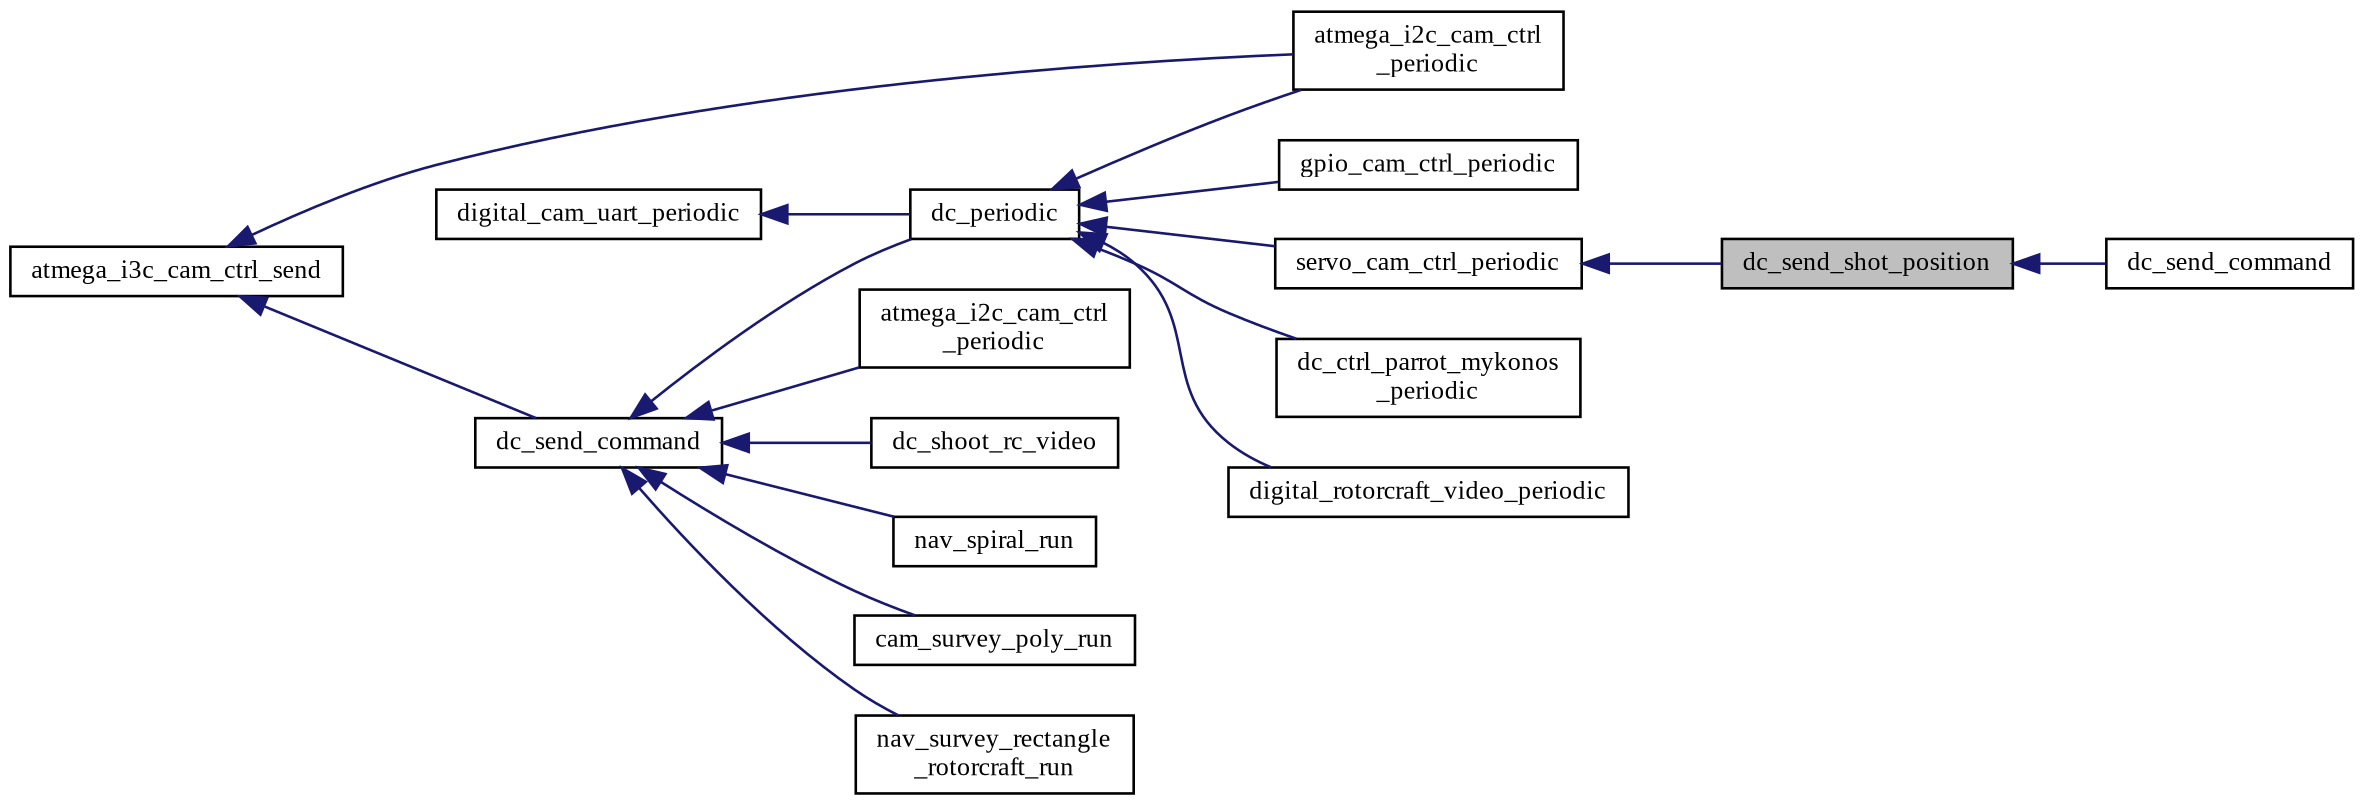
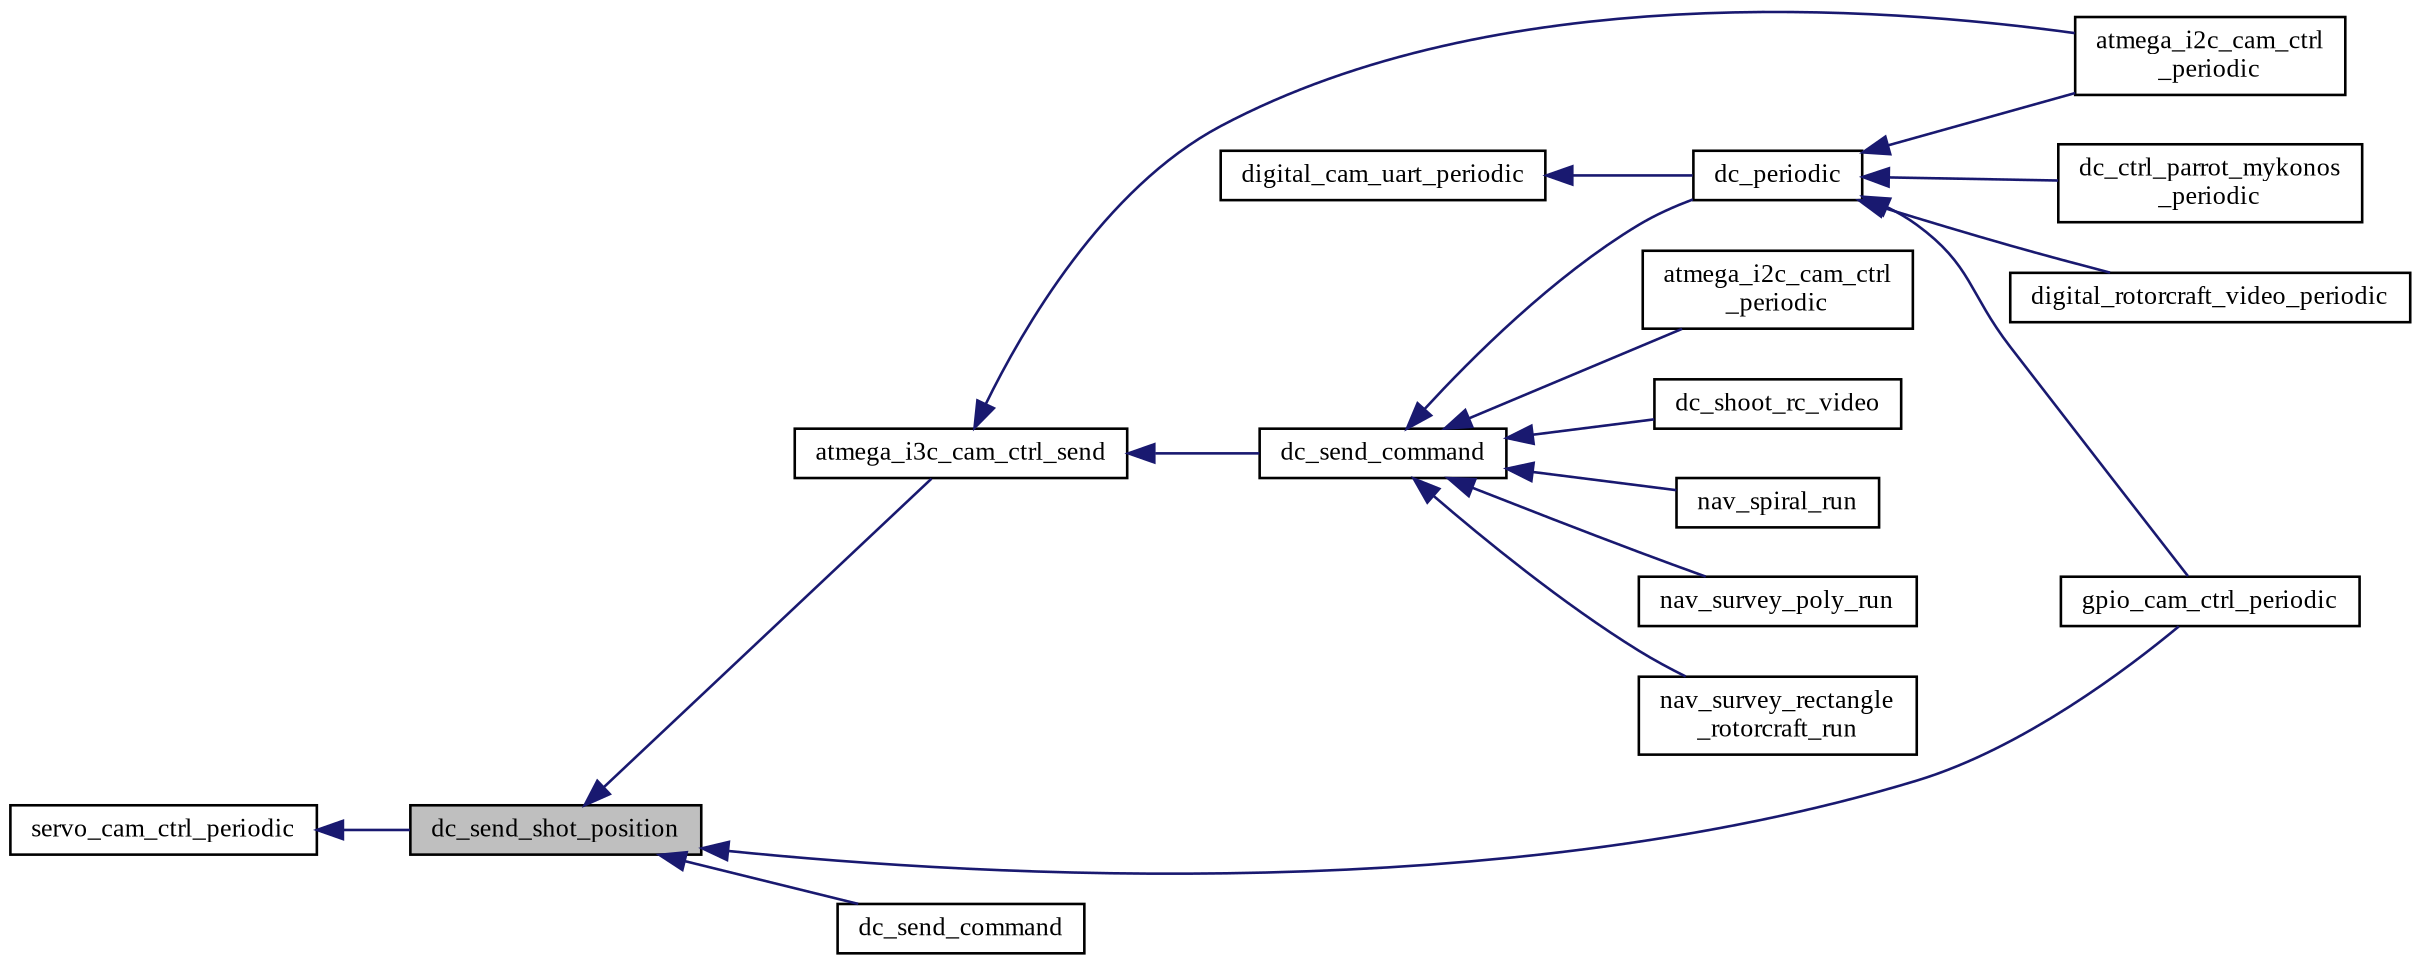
edge "servo_cam_ctrl_periodic" -> "dc_periodic": removed
edge "atmega_i3c_cam_ctrl_send" -> "dc_send_shot_position": added
node "cam_survey_poly_run": label "cam_survey_poly_run" -> "nav_survey_poly_run"
edge "gpio_cam_ctrl_periodic" -> "dc_send_shot_position": added
